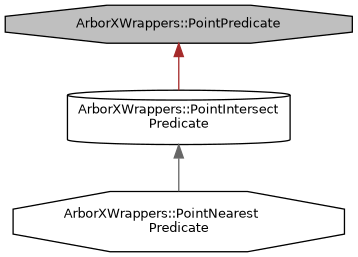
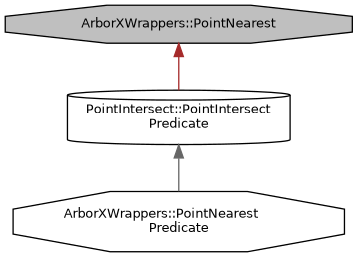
node "ArborXWrappers::PointPredicate": label "ArborXWrappers::PointPredicate" -> "ArborXWrappers::PointNearest"
node "ArborXWrappers::PointIntersect Predicate": label "ArborXWrappers::PointIntersect Predicate" -> "PointIntersect::PointIntersect Predicate"
